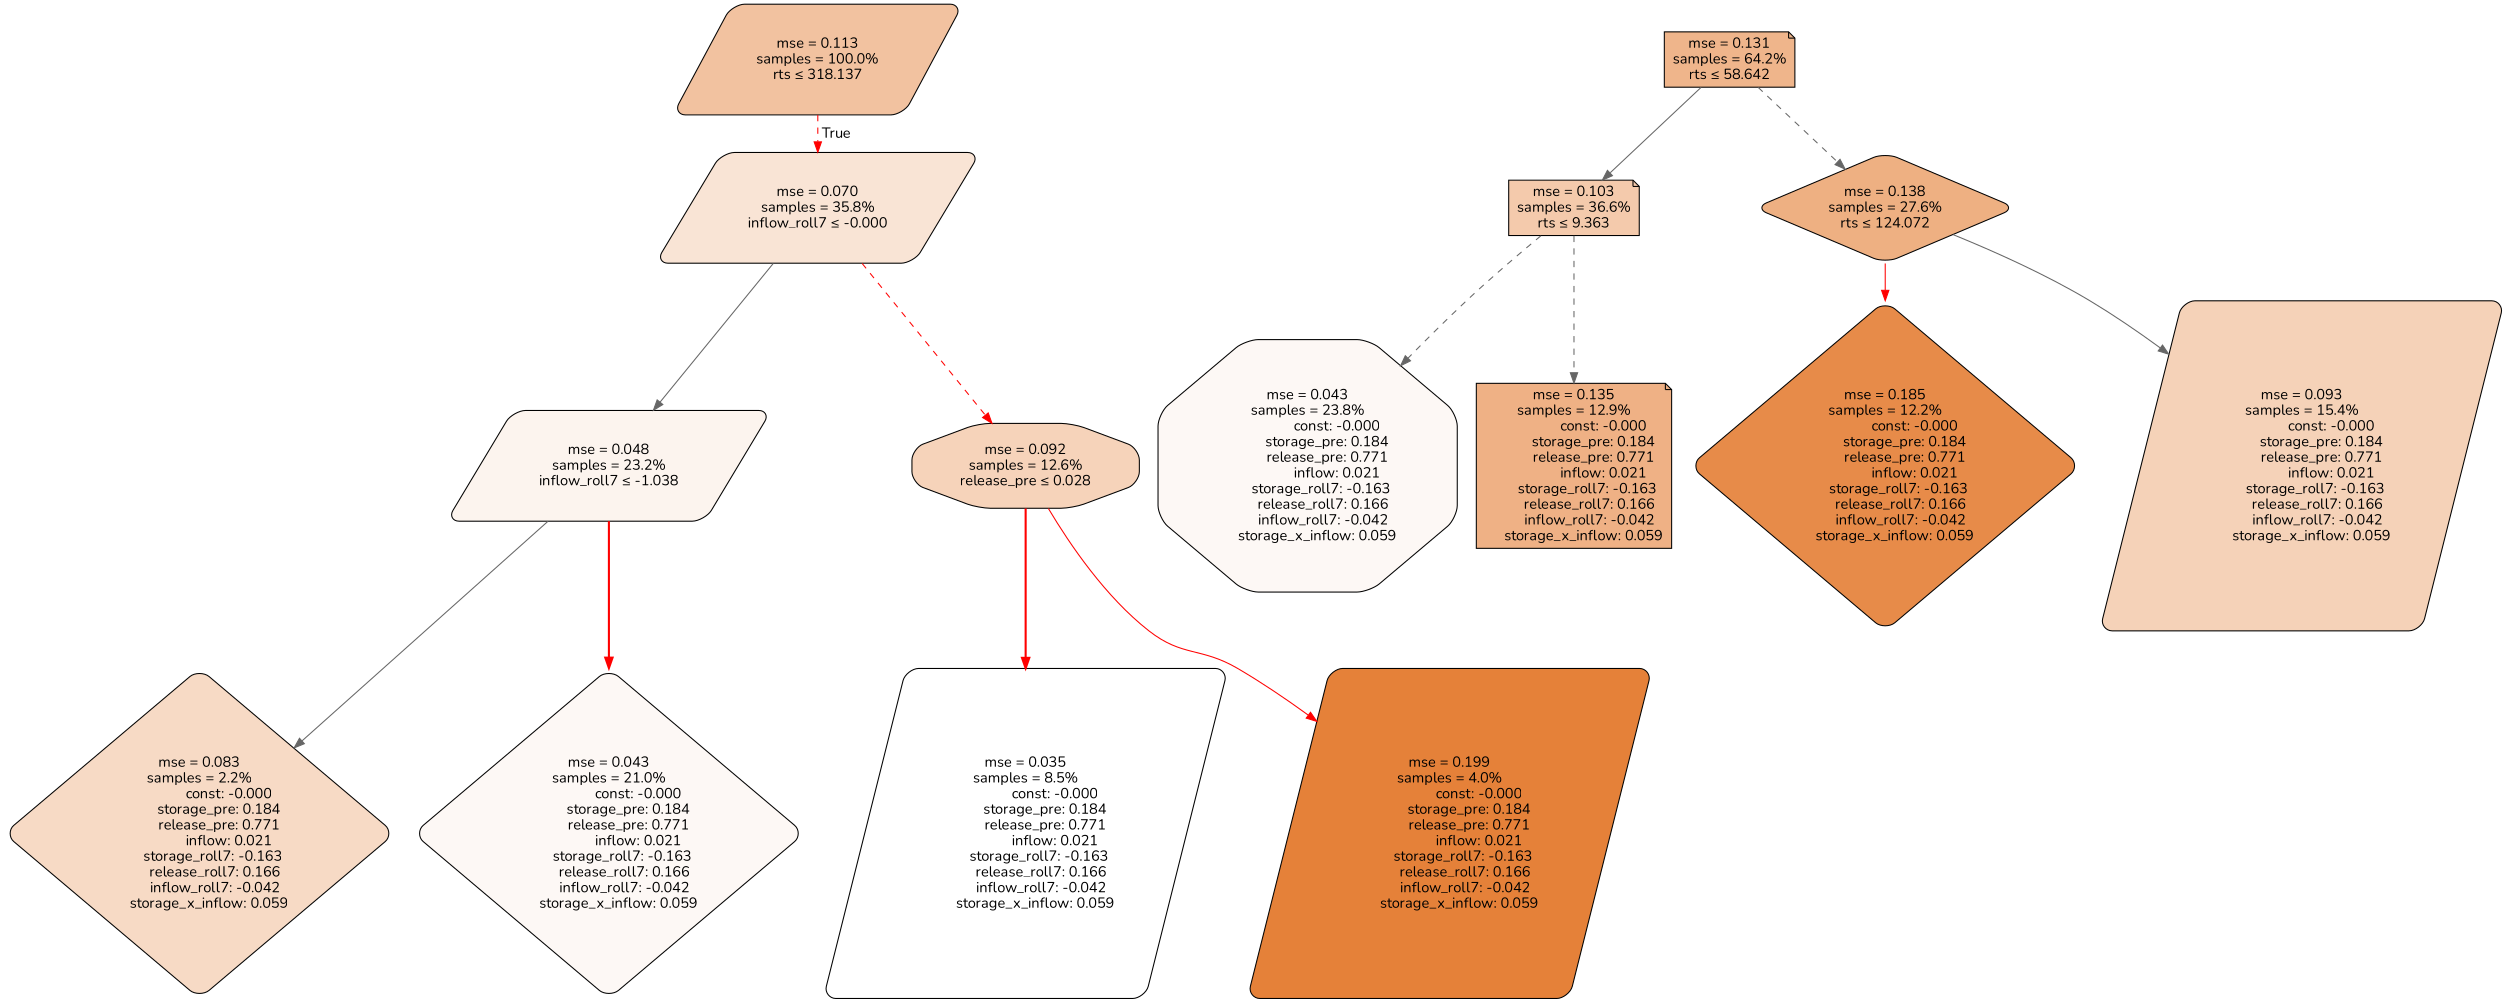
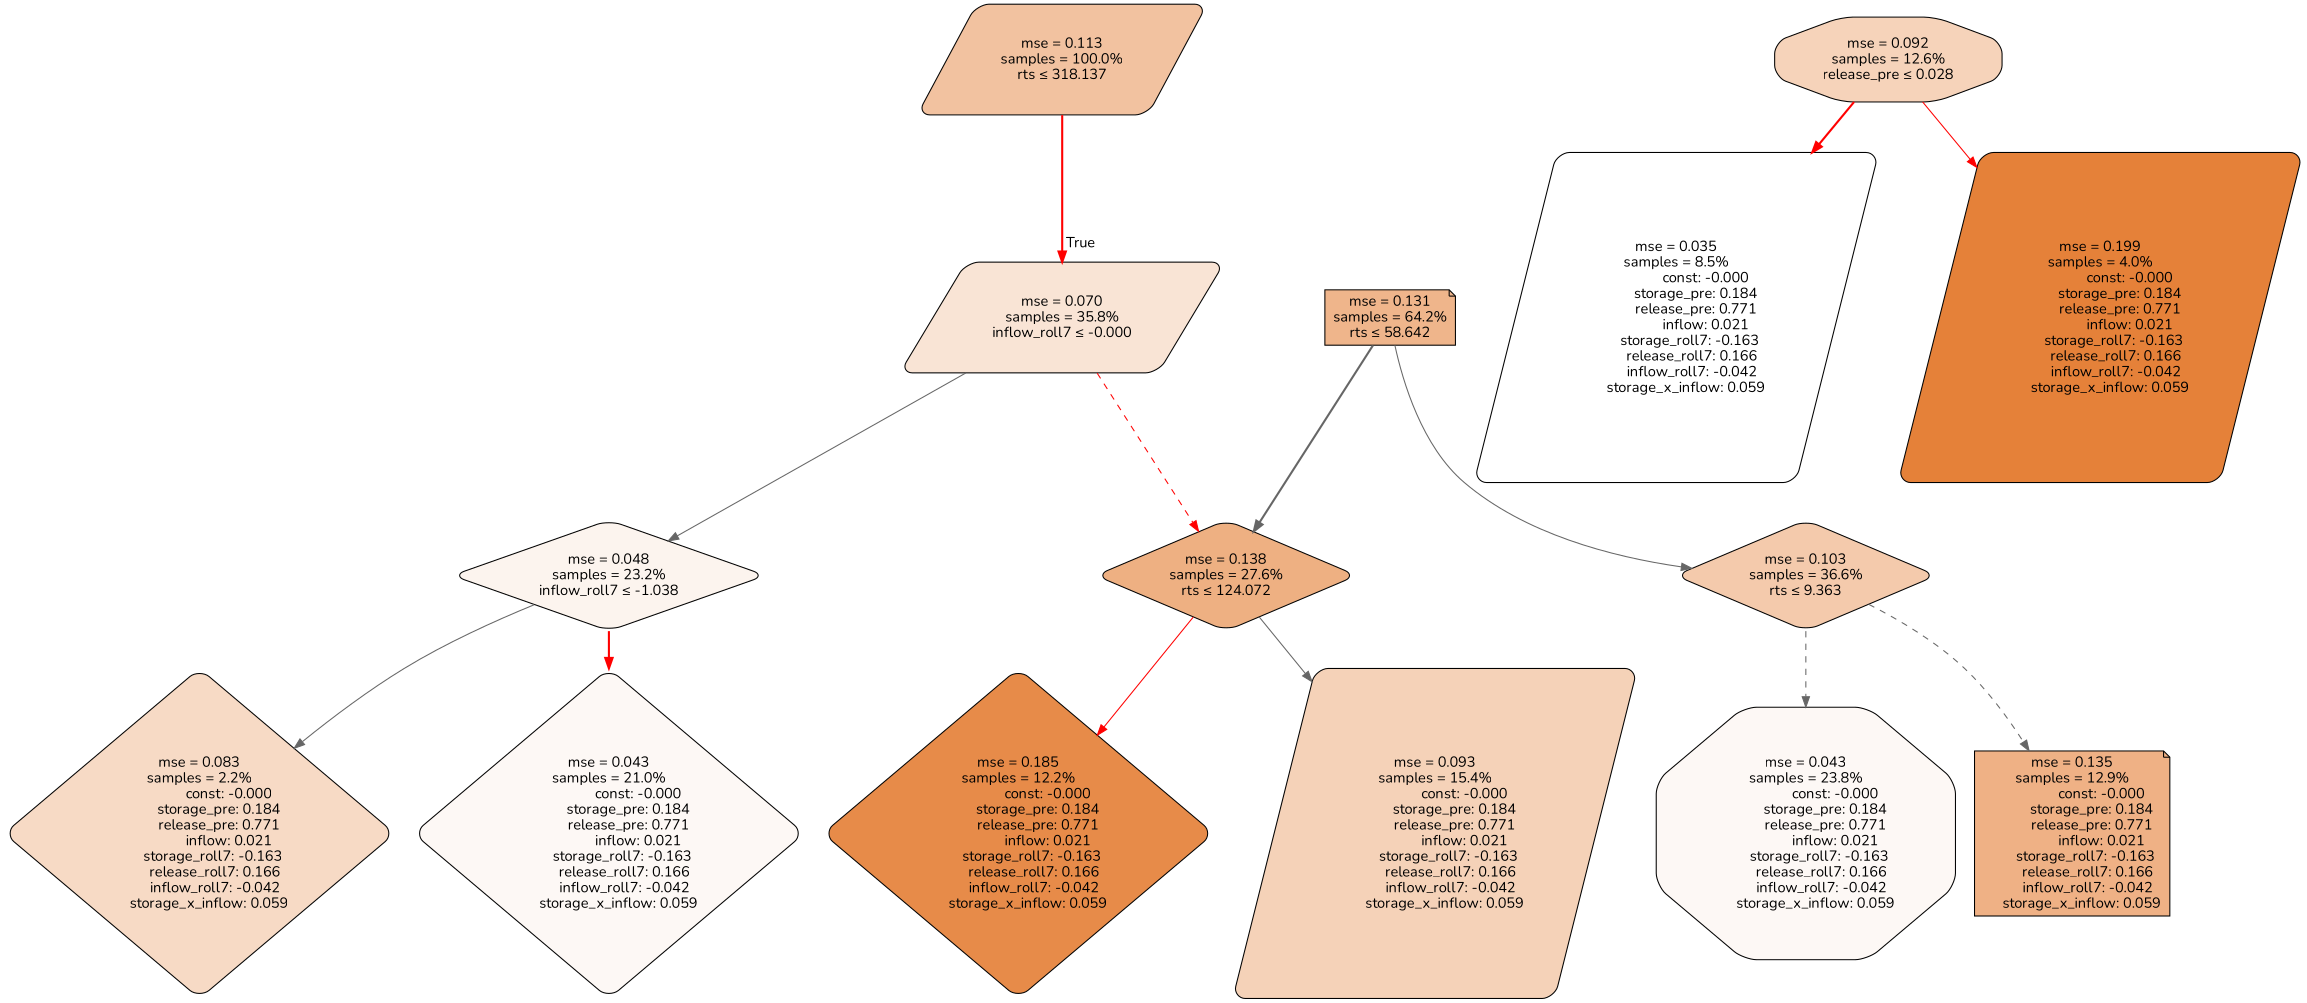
edge "mse = 0.131 samples = 64.2% rts ≤ 58.642" -> "mse = 0.138 samples = 27.6% rts ≤ 124.072": style dashed -> bold
edge "mse = 0.113 samples = 100.0% rts ≤ 318.137" -> "mse = 0.070 samples = 35.8% inflow_roll7 ≤ -0.000": style dashed -> bold
node "mse = 0.103 samples = 36.6% rts ≤ 9.363": shape note -> diamond
edge "mse = 0.070 samples = 35.8% inflow_roll7 ≤ -0.000" -> "mse = 0.092 samples = 12.6% release_pre ≤ 0.028": now "mse = 0.070 samples = 35.8% inflow_roll7 ≤ -0.000" -> "mse = 0.138 samples = 27.6% rts ≤ 124.072"
node "mse = 0.048 samples = 23.2% inflow_roll7 ≤ -1.038": shape parallelogram -> diamond
